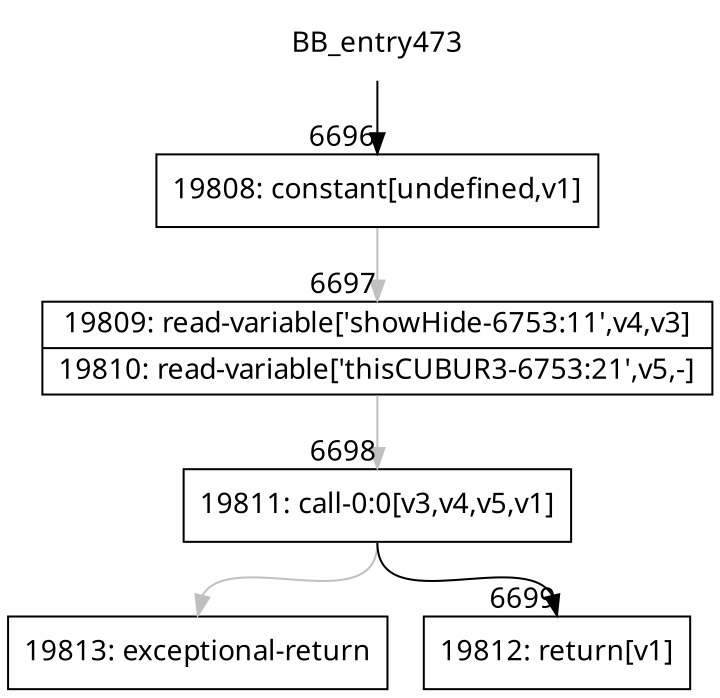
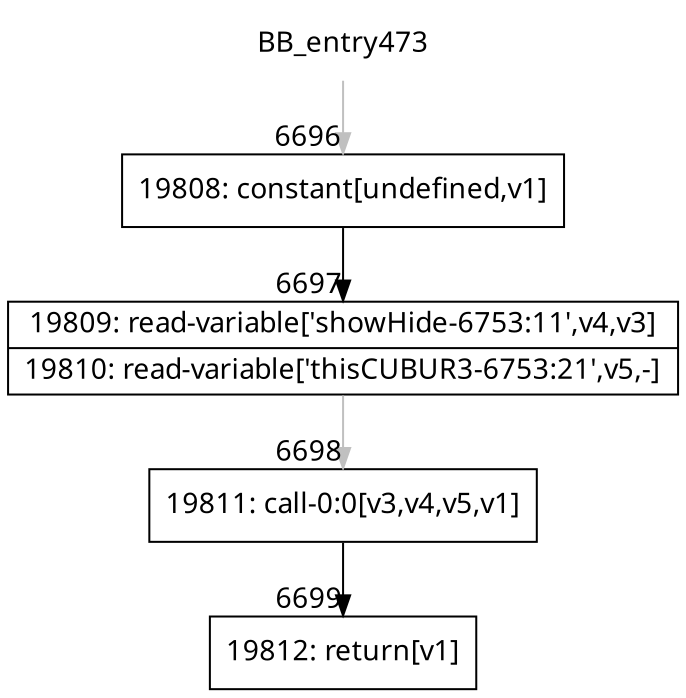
edge "BB_entry473" -> "19808: constant[undefined,v1]": color black -> gray
edge "19808: constant[undefined,v1]" -> "19809: read-variable['showHide-6753:11',v4,v3]": color gray -> black
node "19813: exceptional-return": removed
